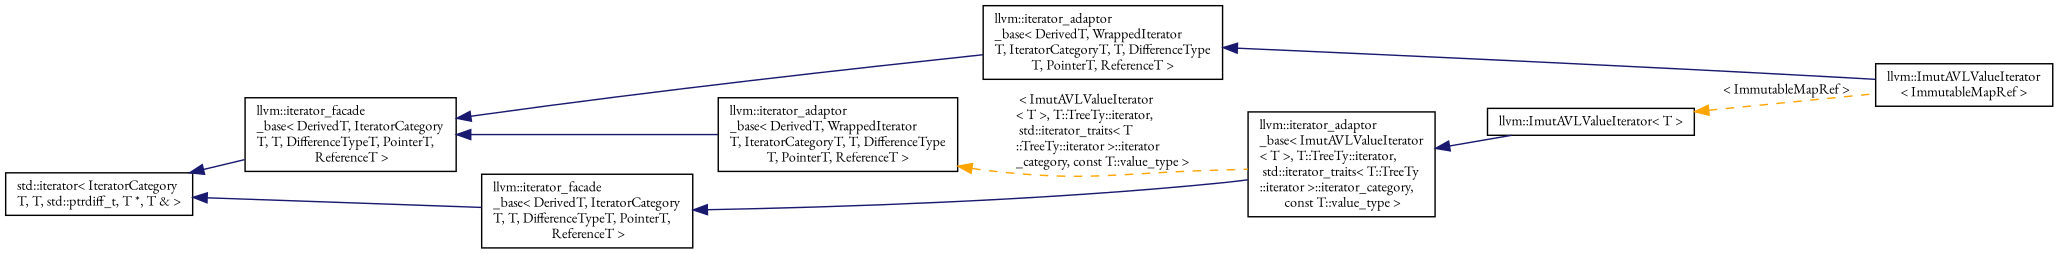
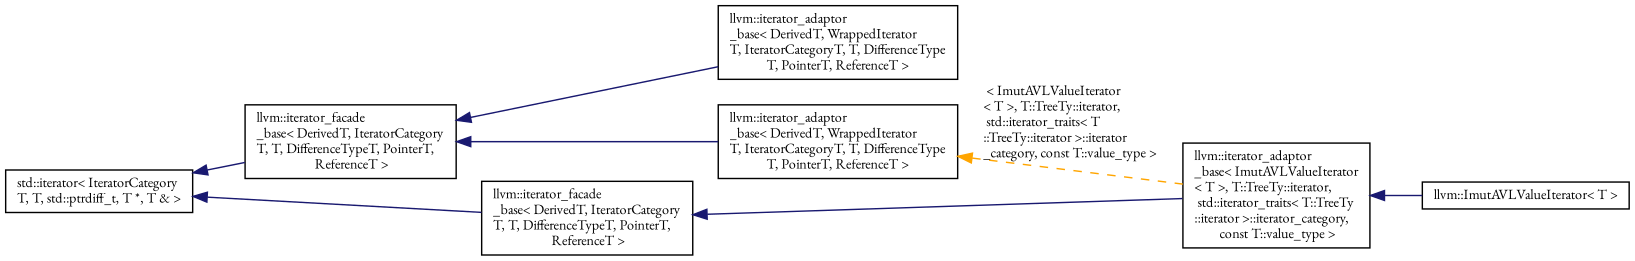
node "llvm::ImutAVLValueIterator < ImmutableMapRef >": removed
